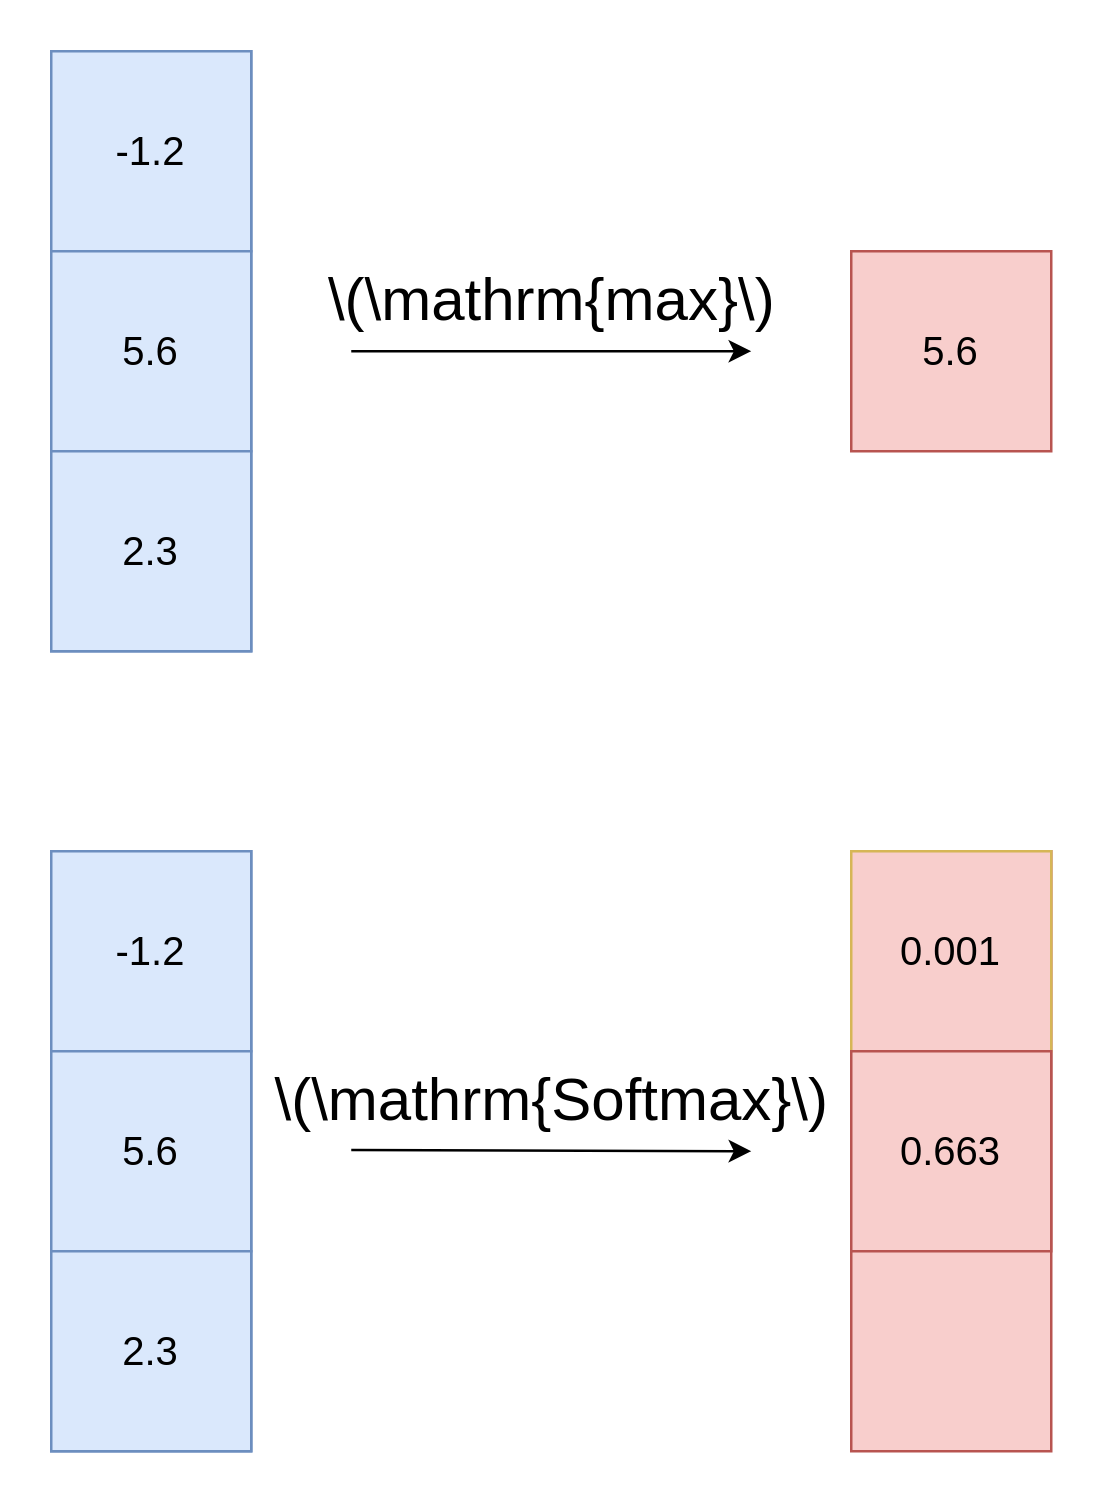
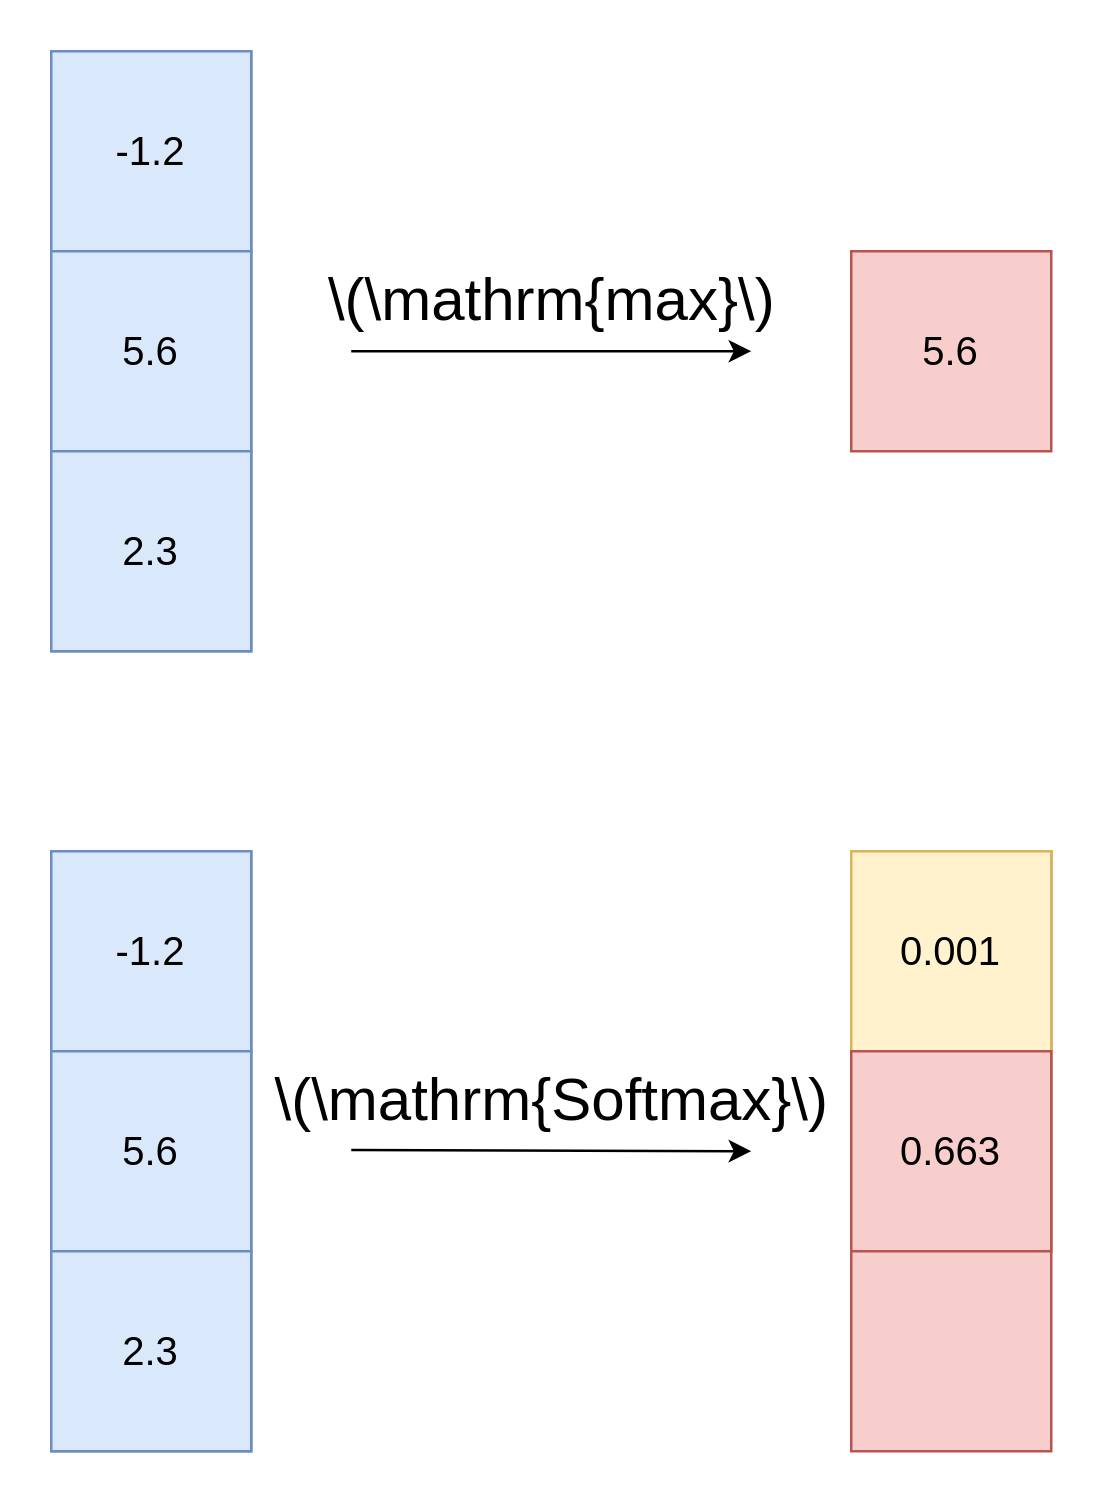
node "0.001": fillcolor #f8cecc -> #fff2cc
